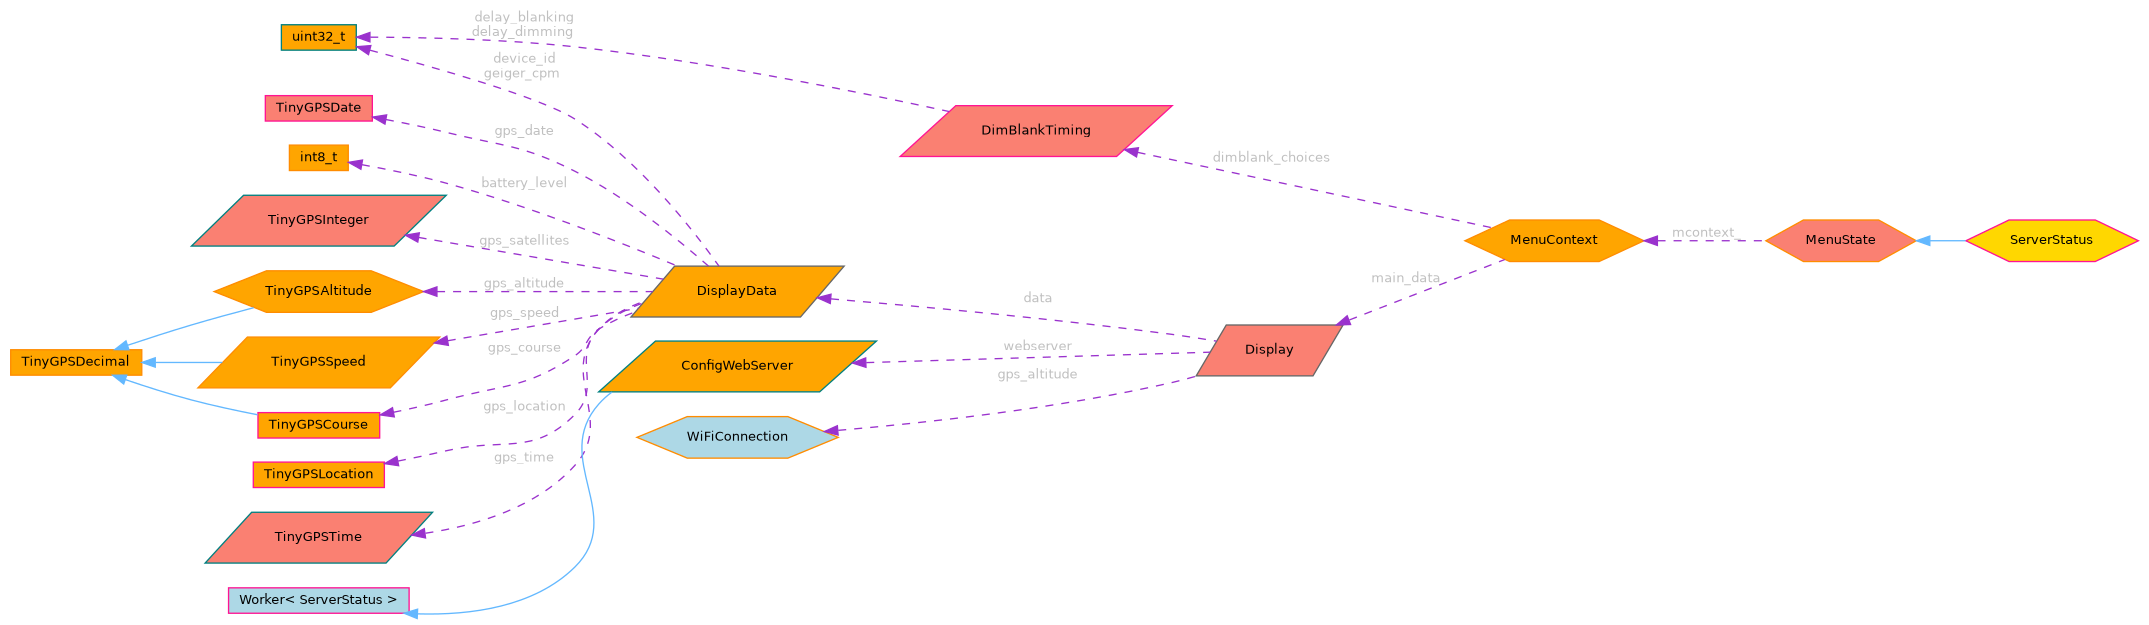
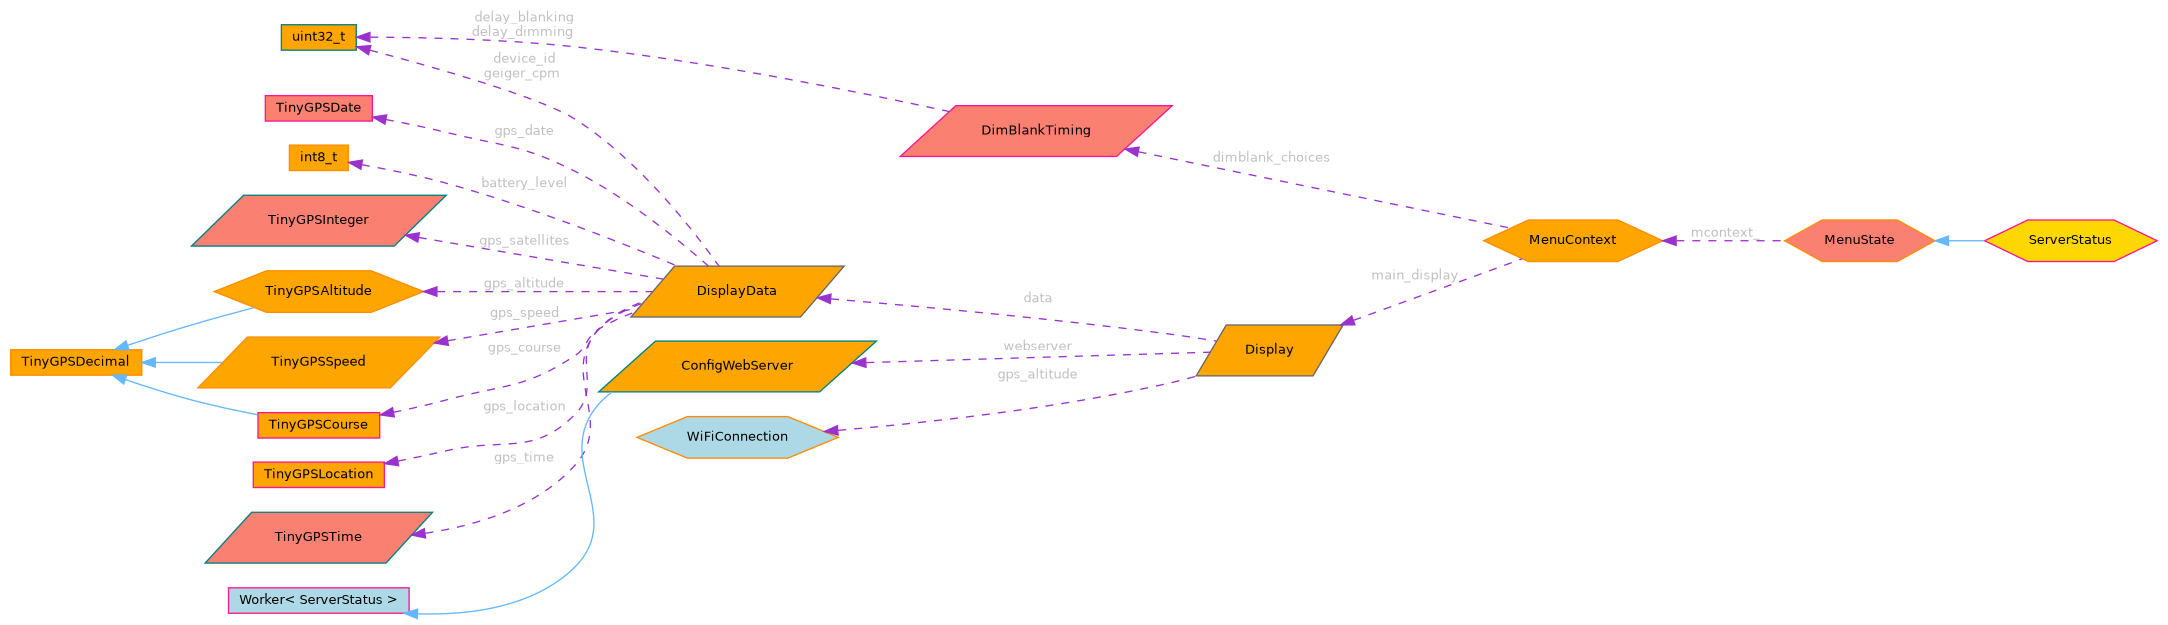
edge "MenuContext" -> "Display": label " main_data" -> " main_display"
node "Display": fillcolor salmon -> orange
